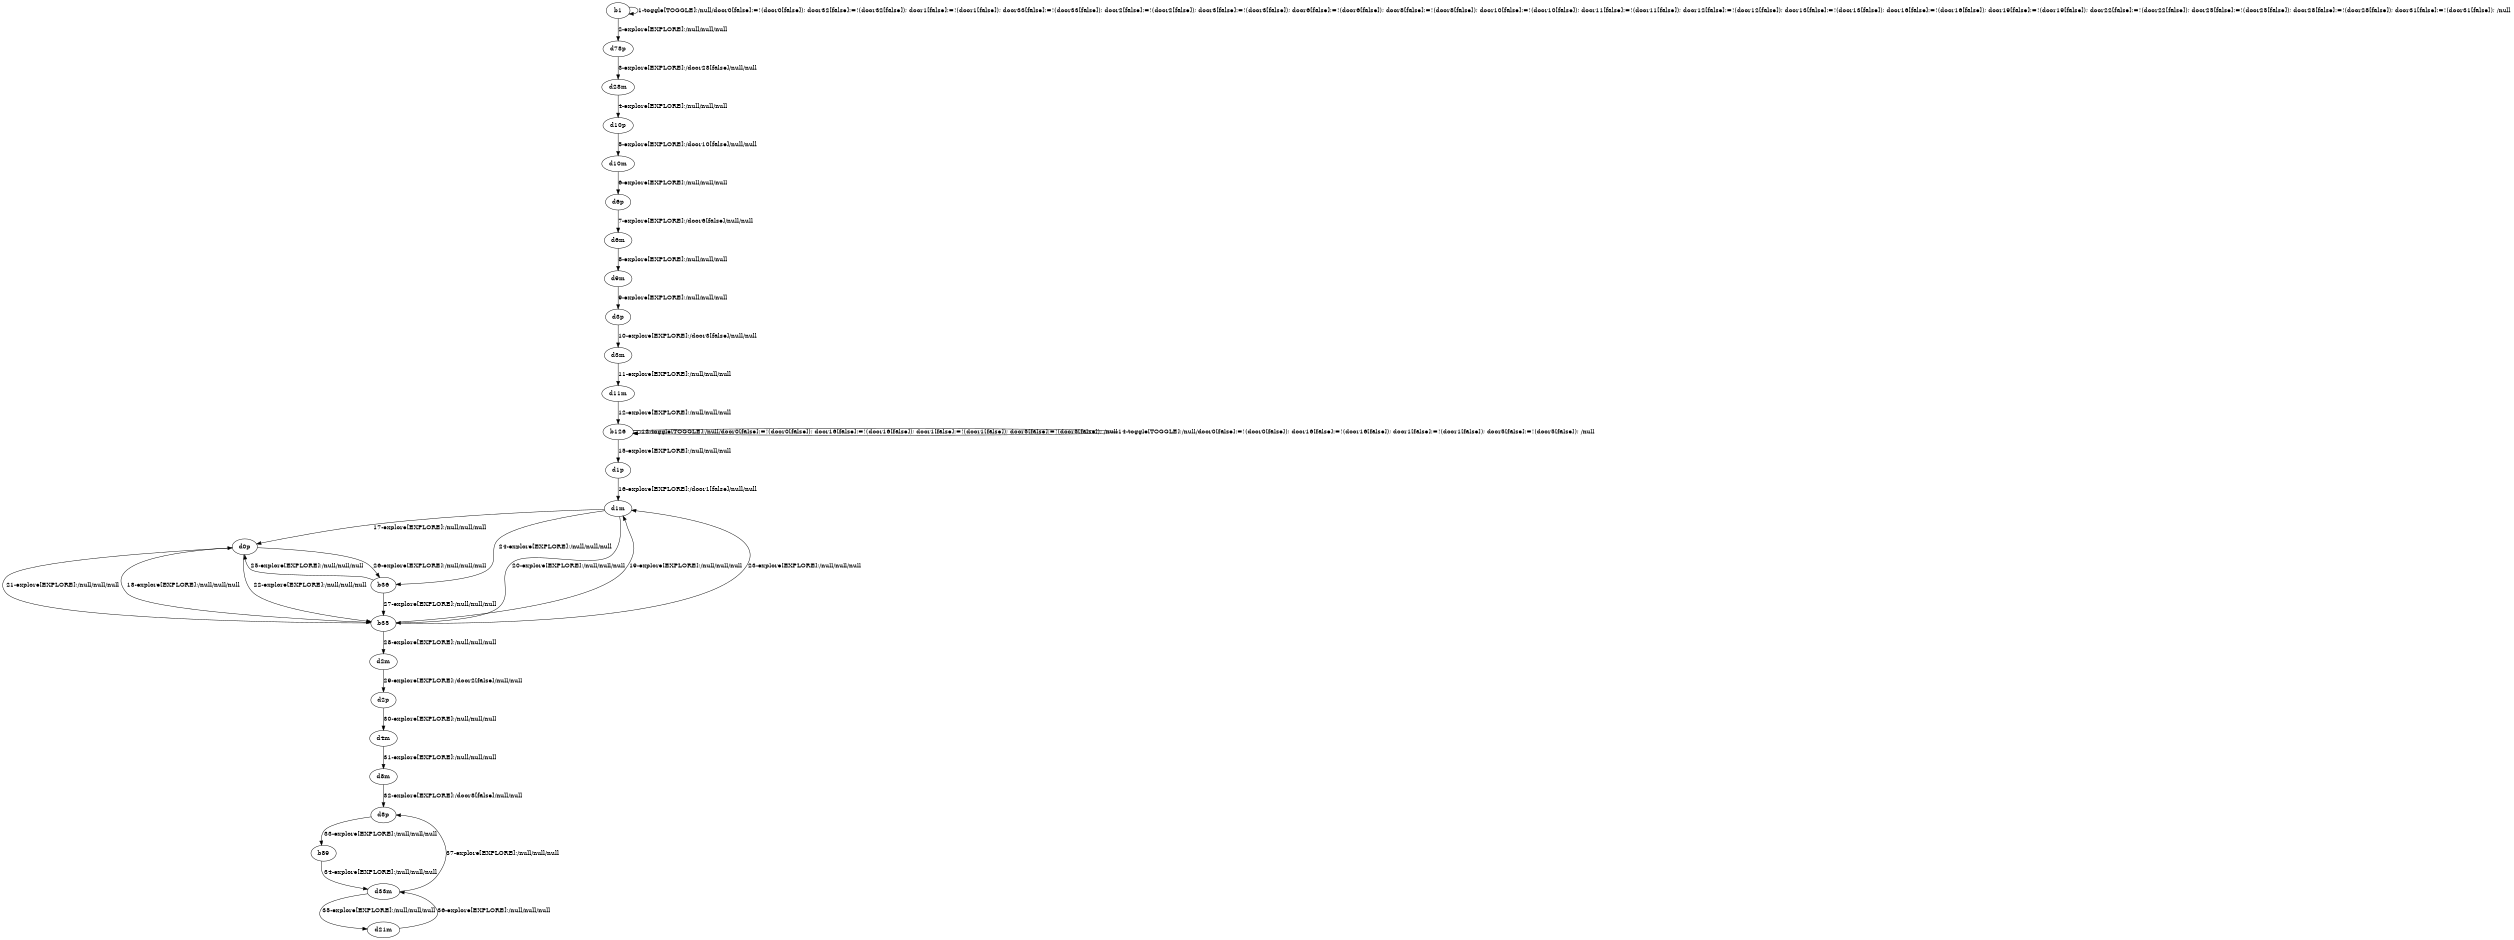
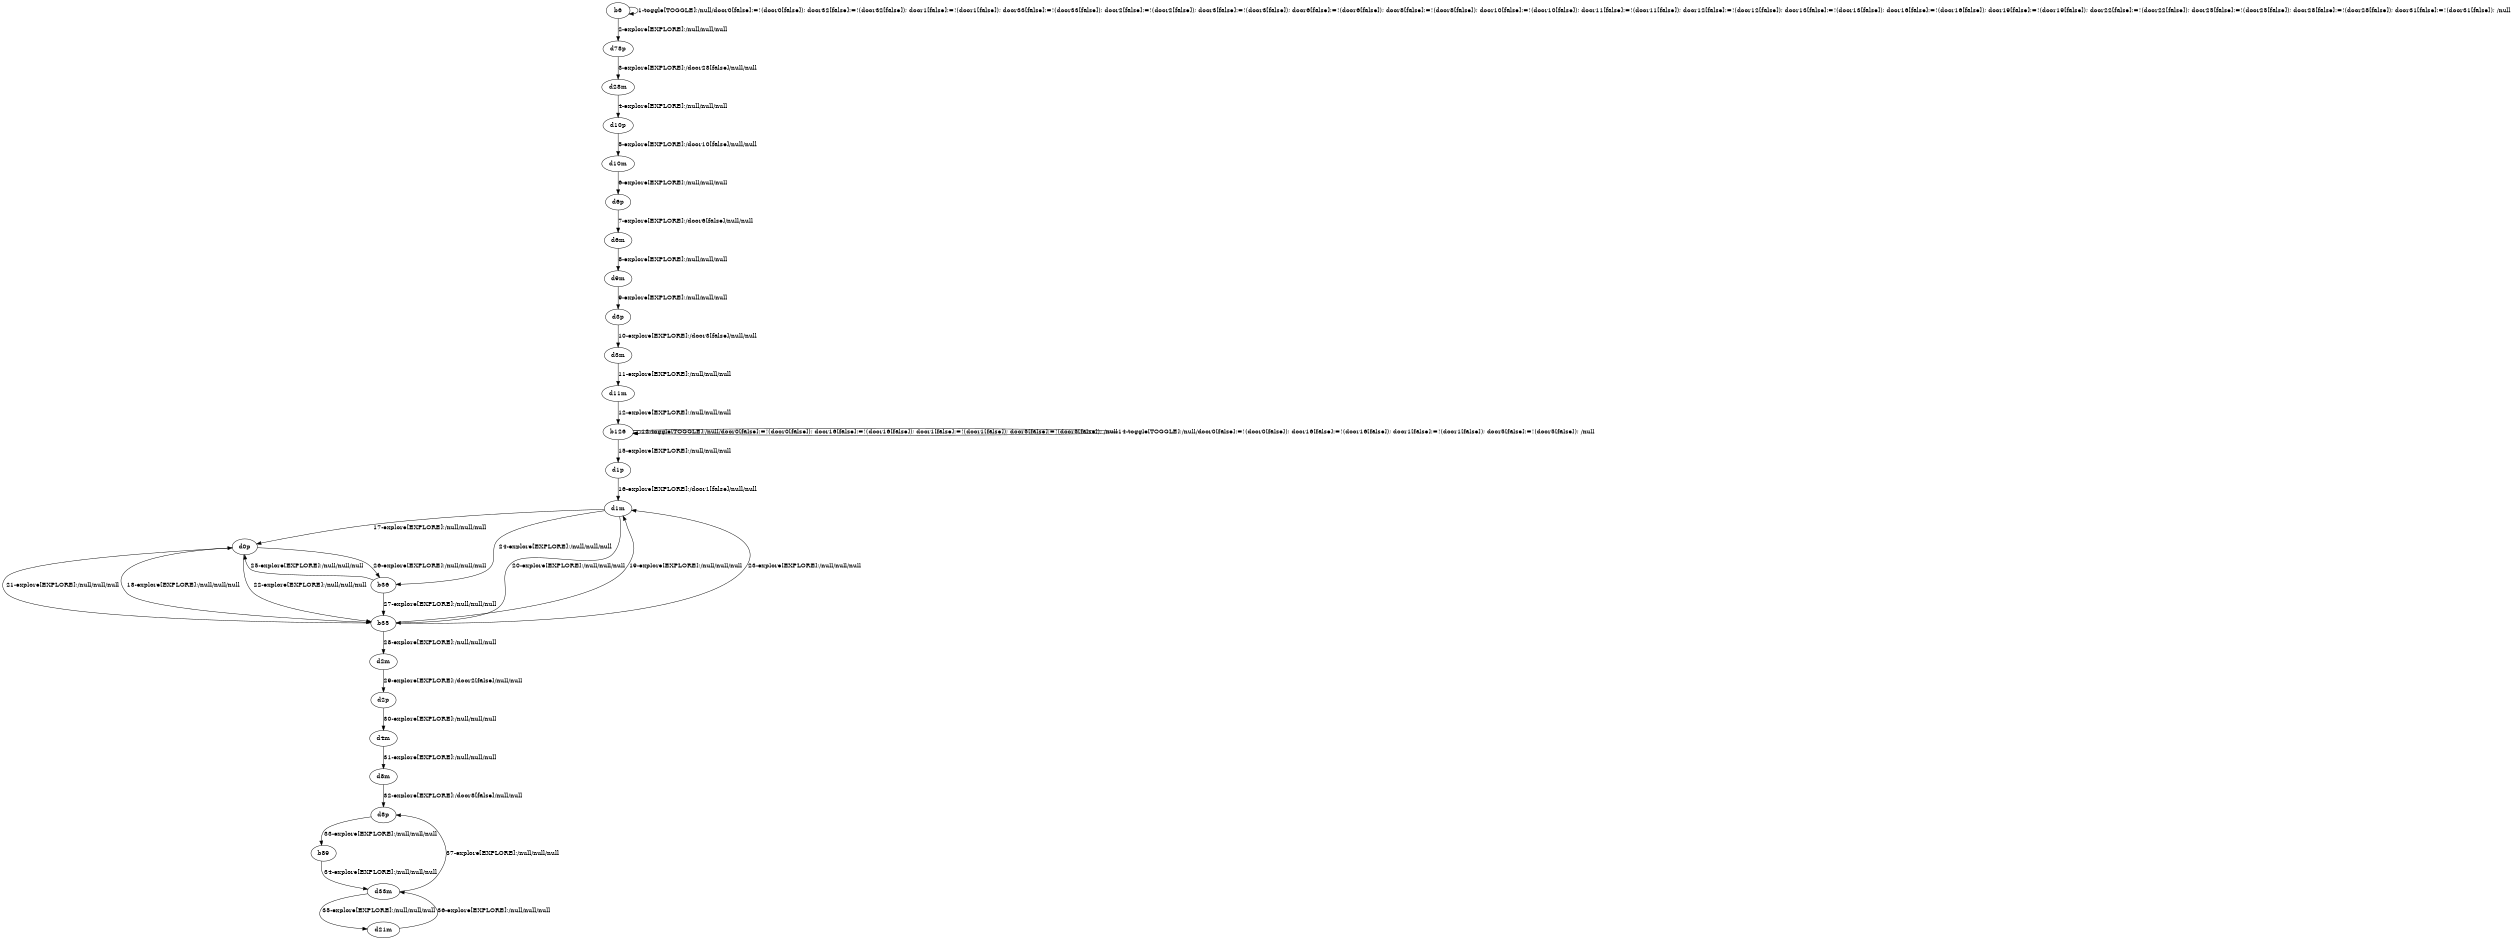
node "b1": label "b1" -> "b6"
